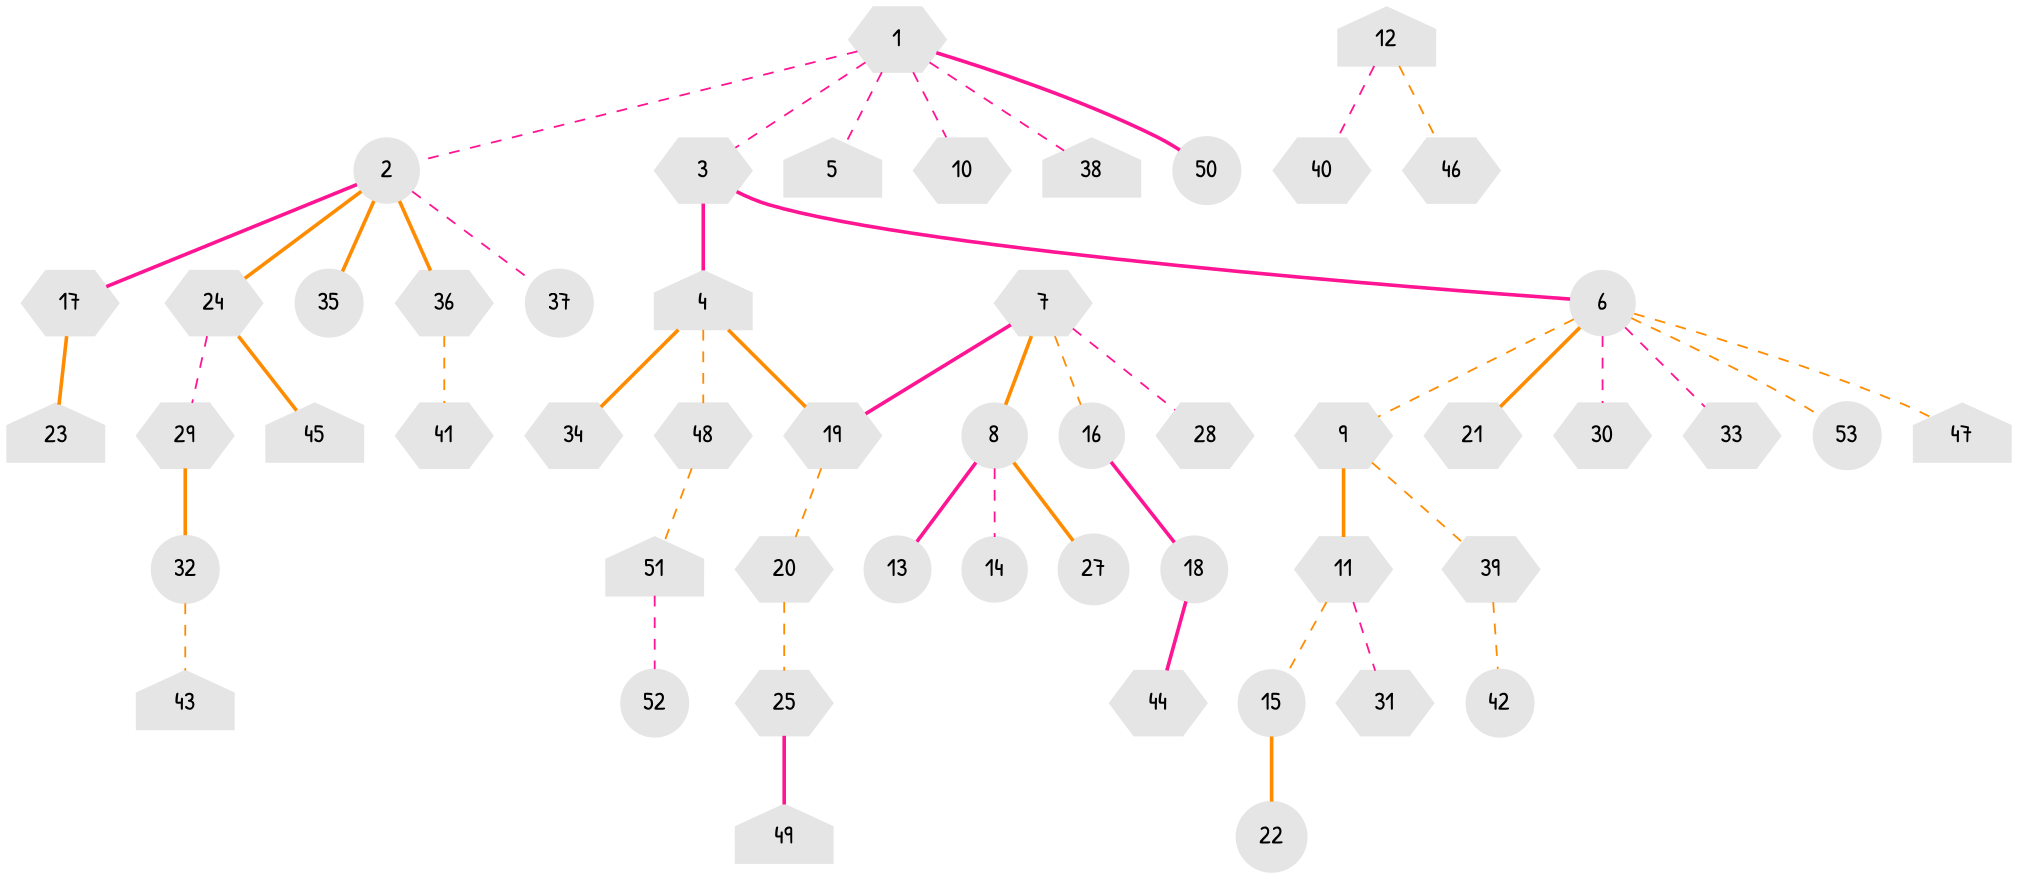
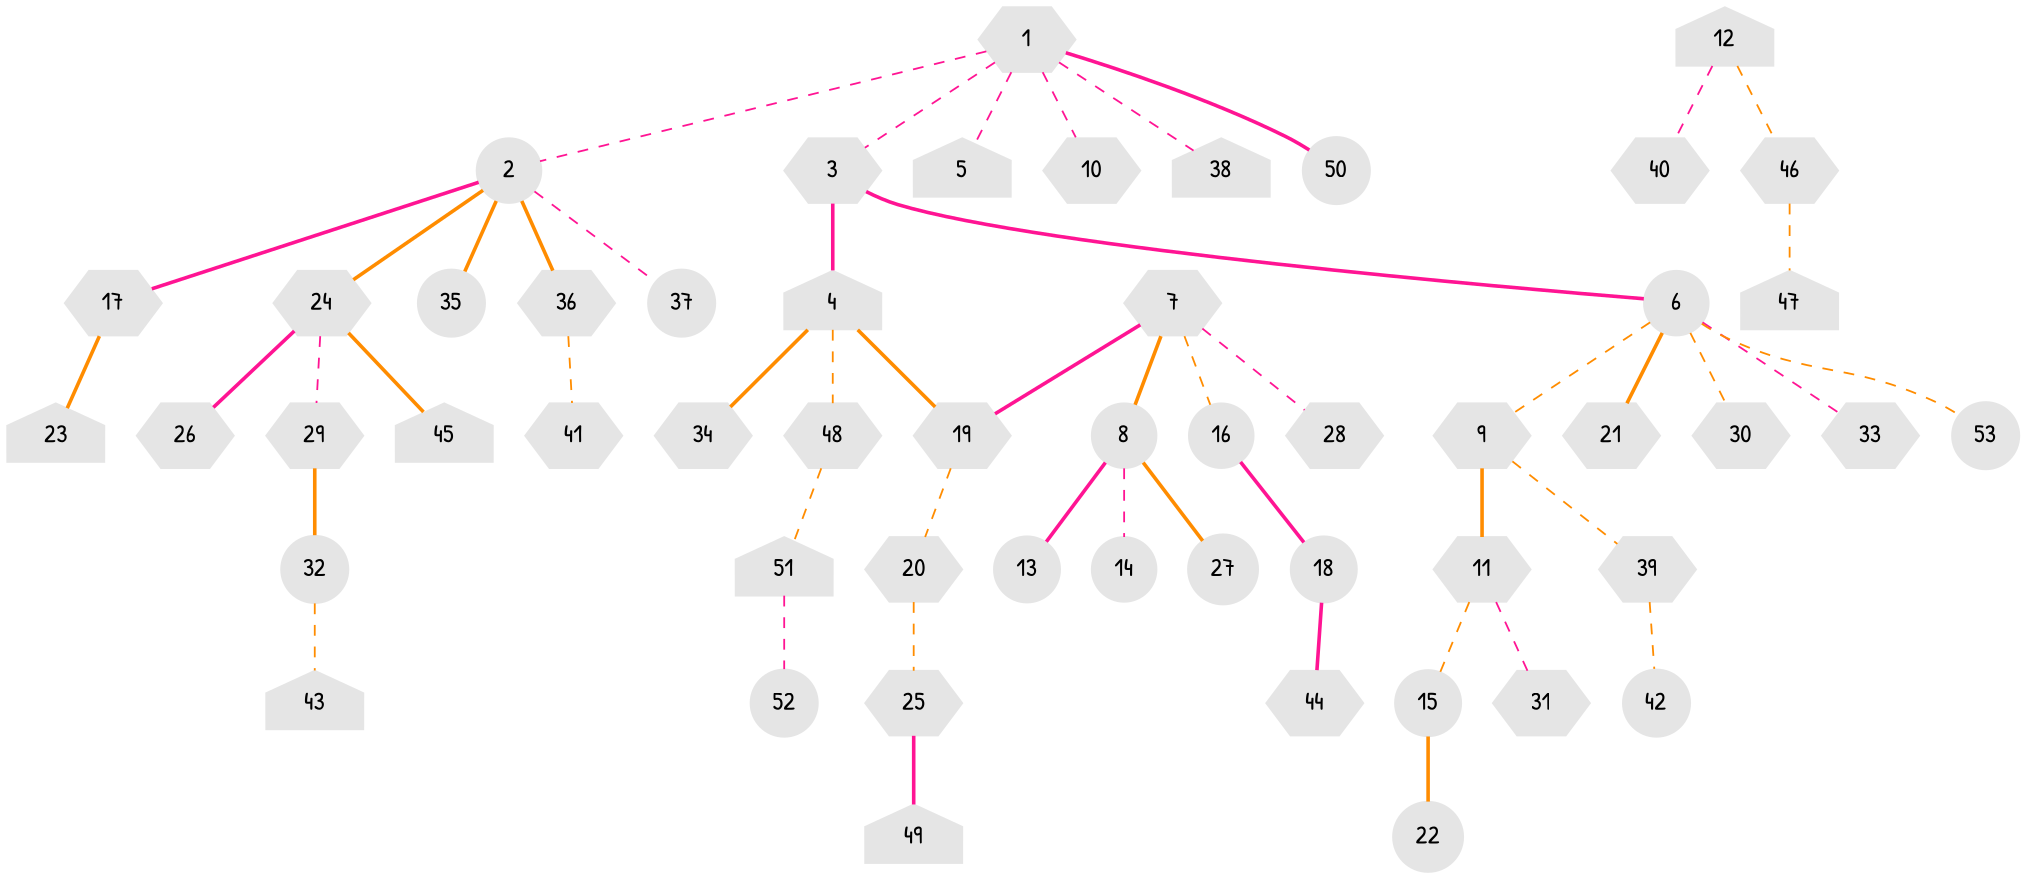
edge "6" -- "47": now "46" -- "47"
edge "6" -- "30": color deeppink -> darkorange
node "26": added
